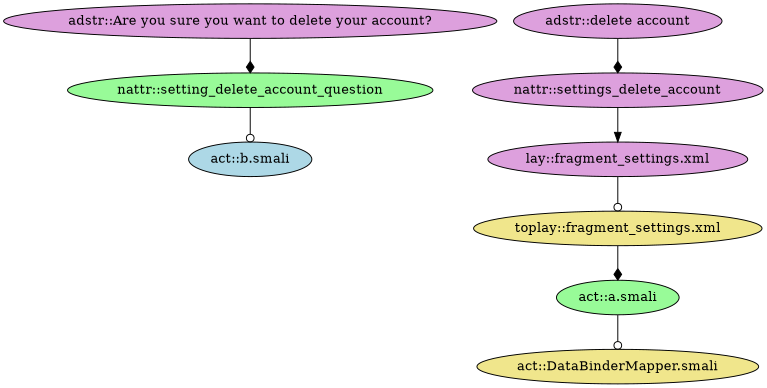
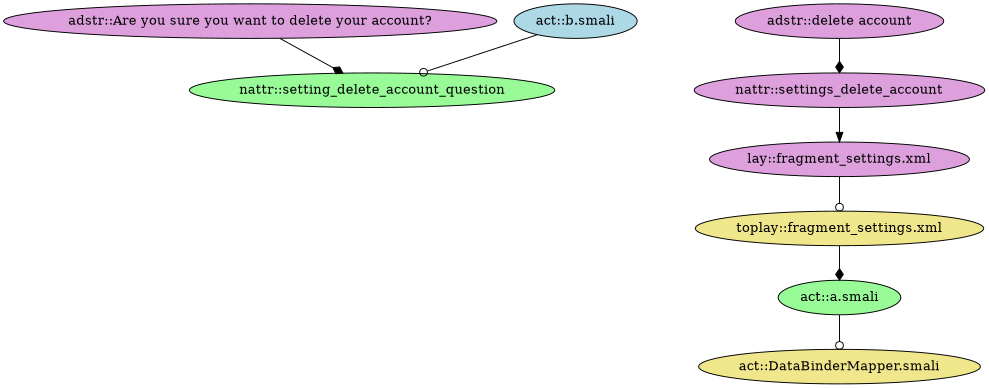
edge "nattr::setting_delete_account_question" -> "act::b.smali": reversed
